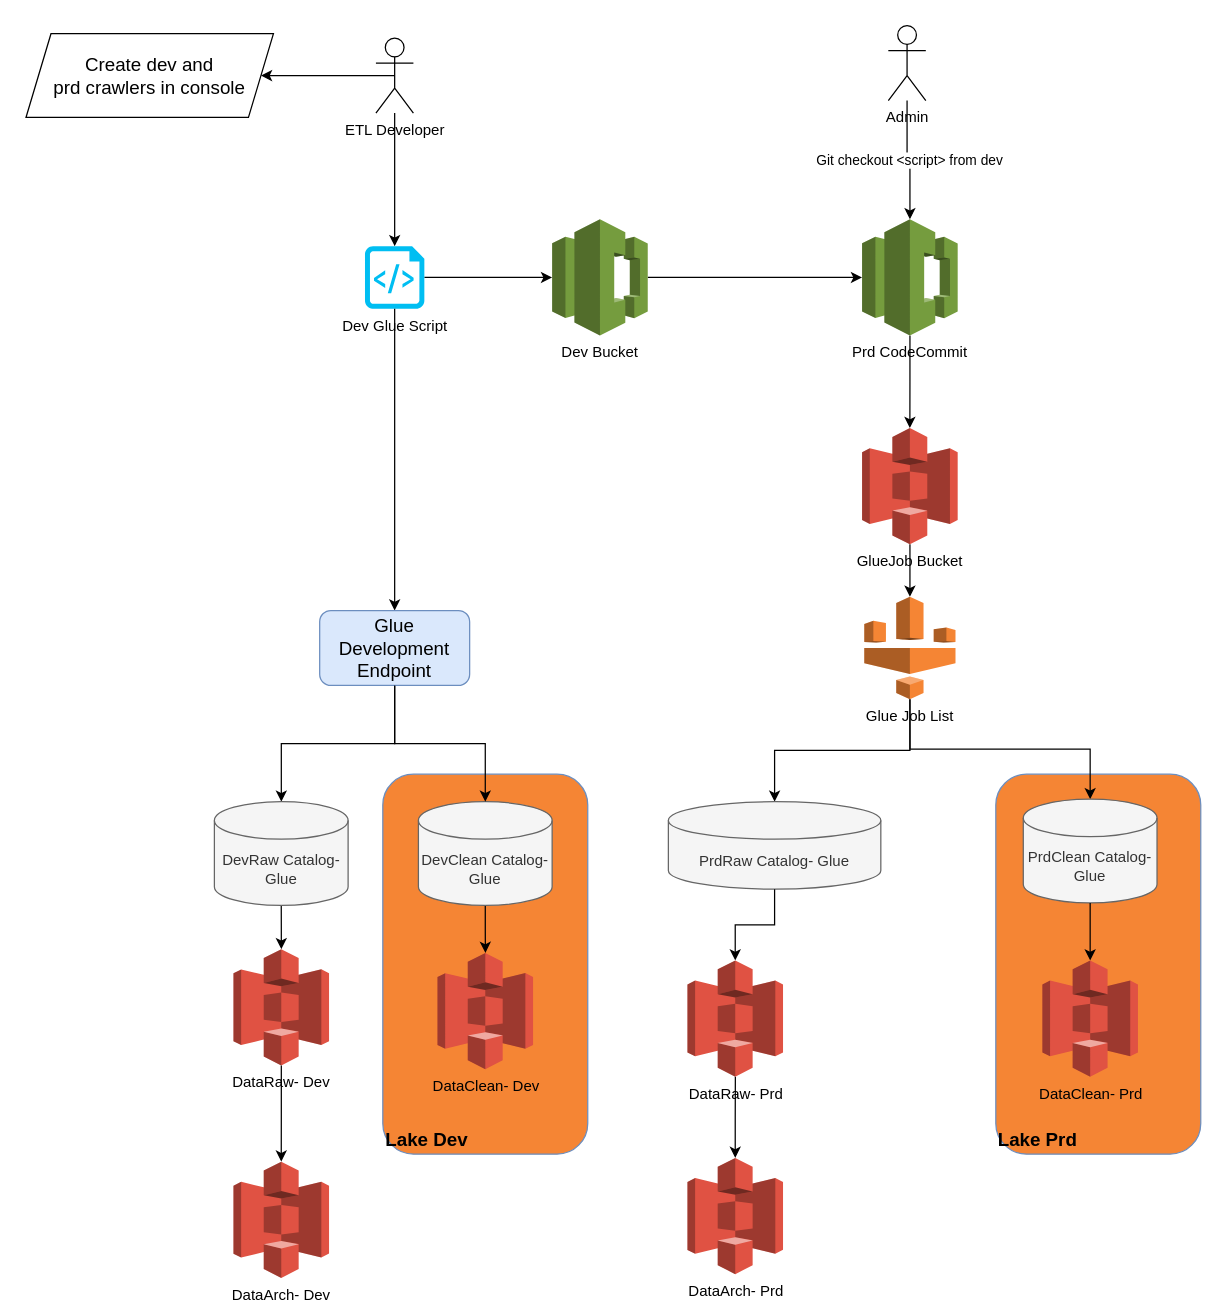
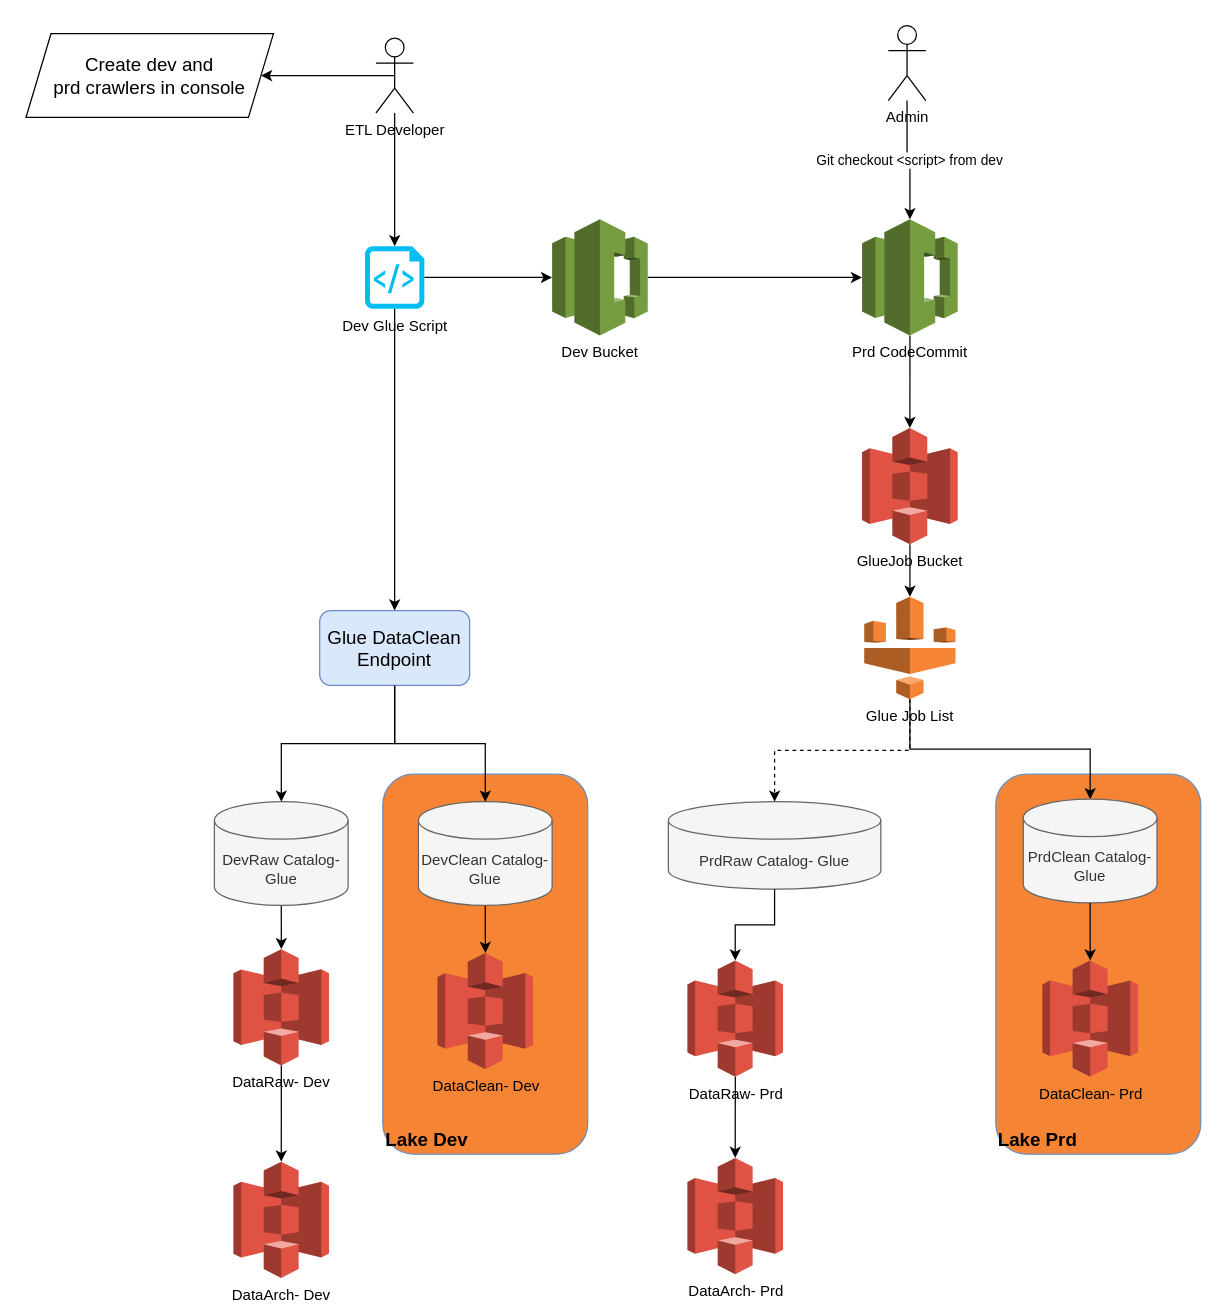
node "Glue Development Endpoint": label "Glue Development Endpoint" -> "Glue DataClean Endpoint"
edge "Glue Job List" -> "PrdRaw Catalog- Glue": style solid -> dashed
